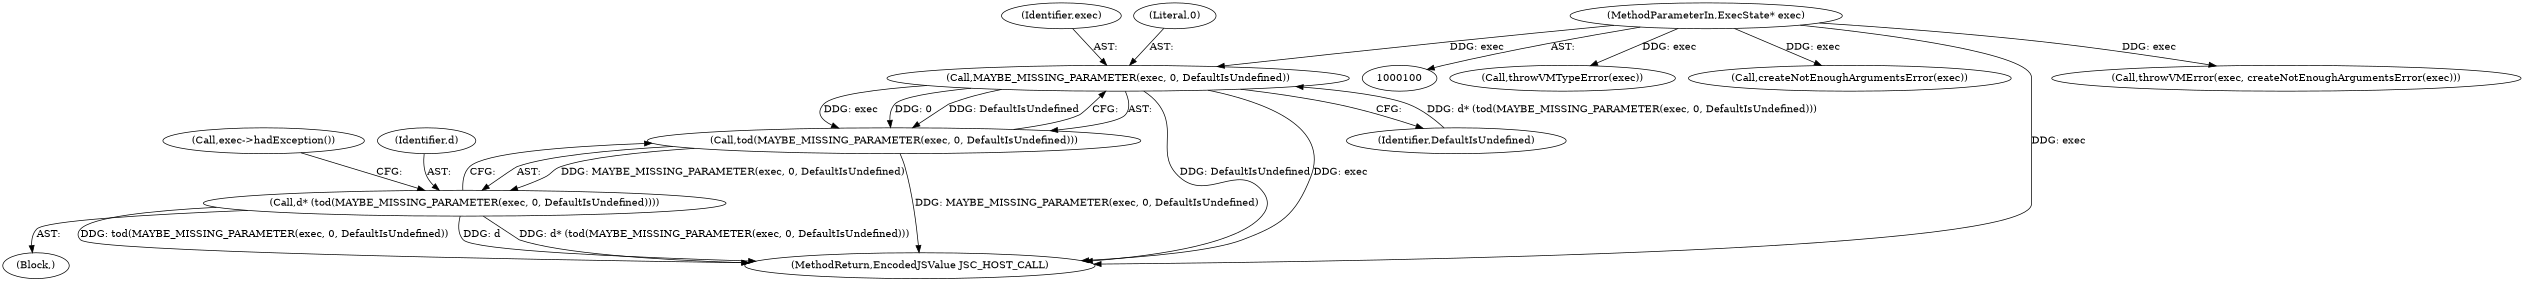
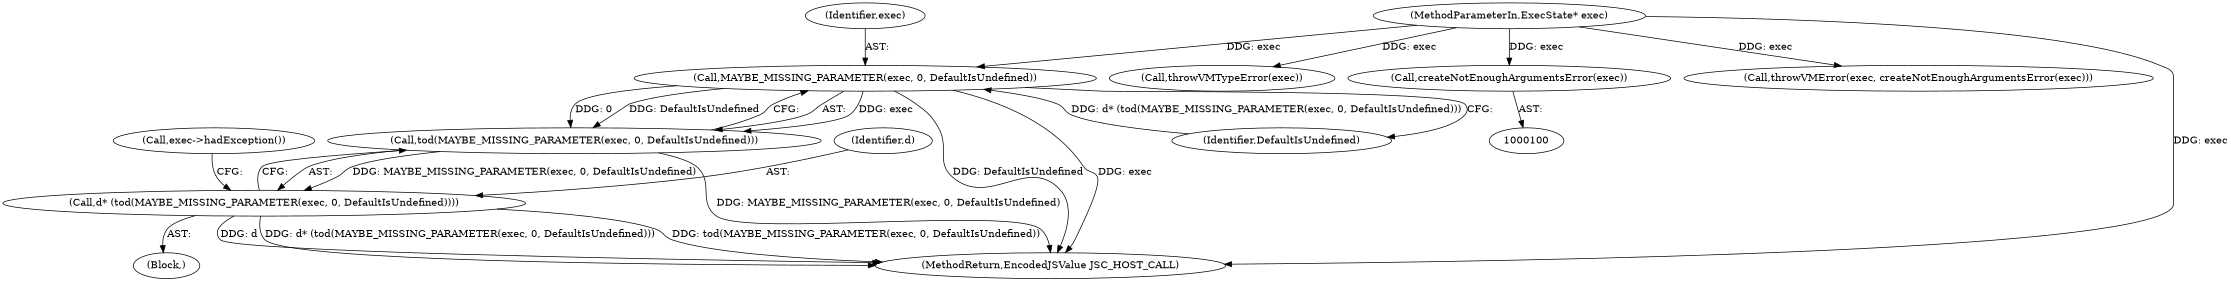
node "(Literal,0)": removed
edge "(MethodParameterIn,ExecState* exec)" -> "1000100": now "(Call,createNotEnoughArgumentsError(exec))" -> "1000100"
